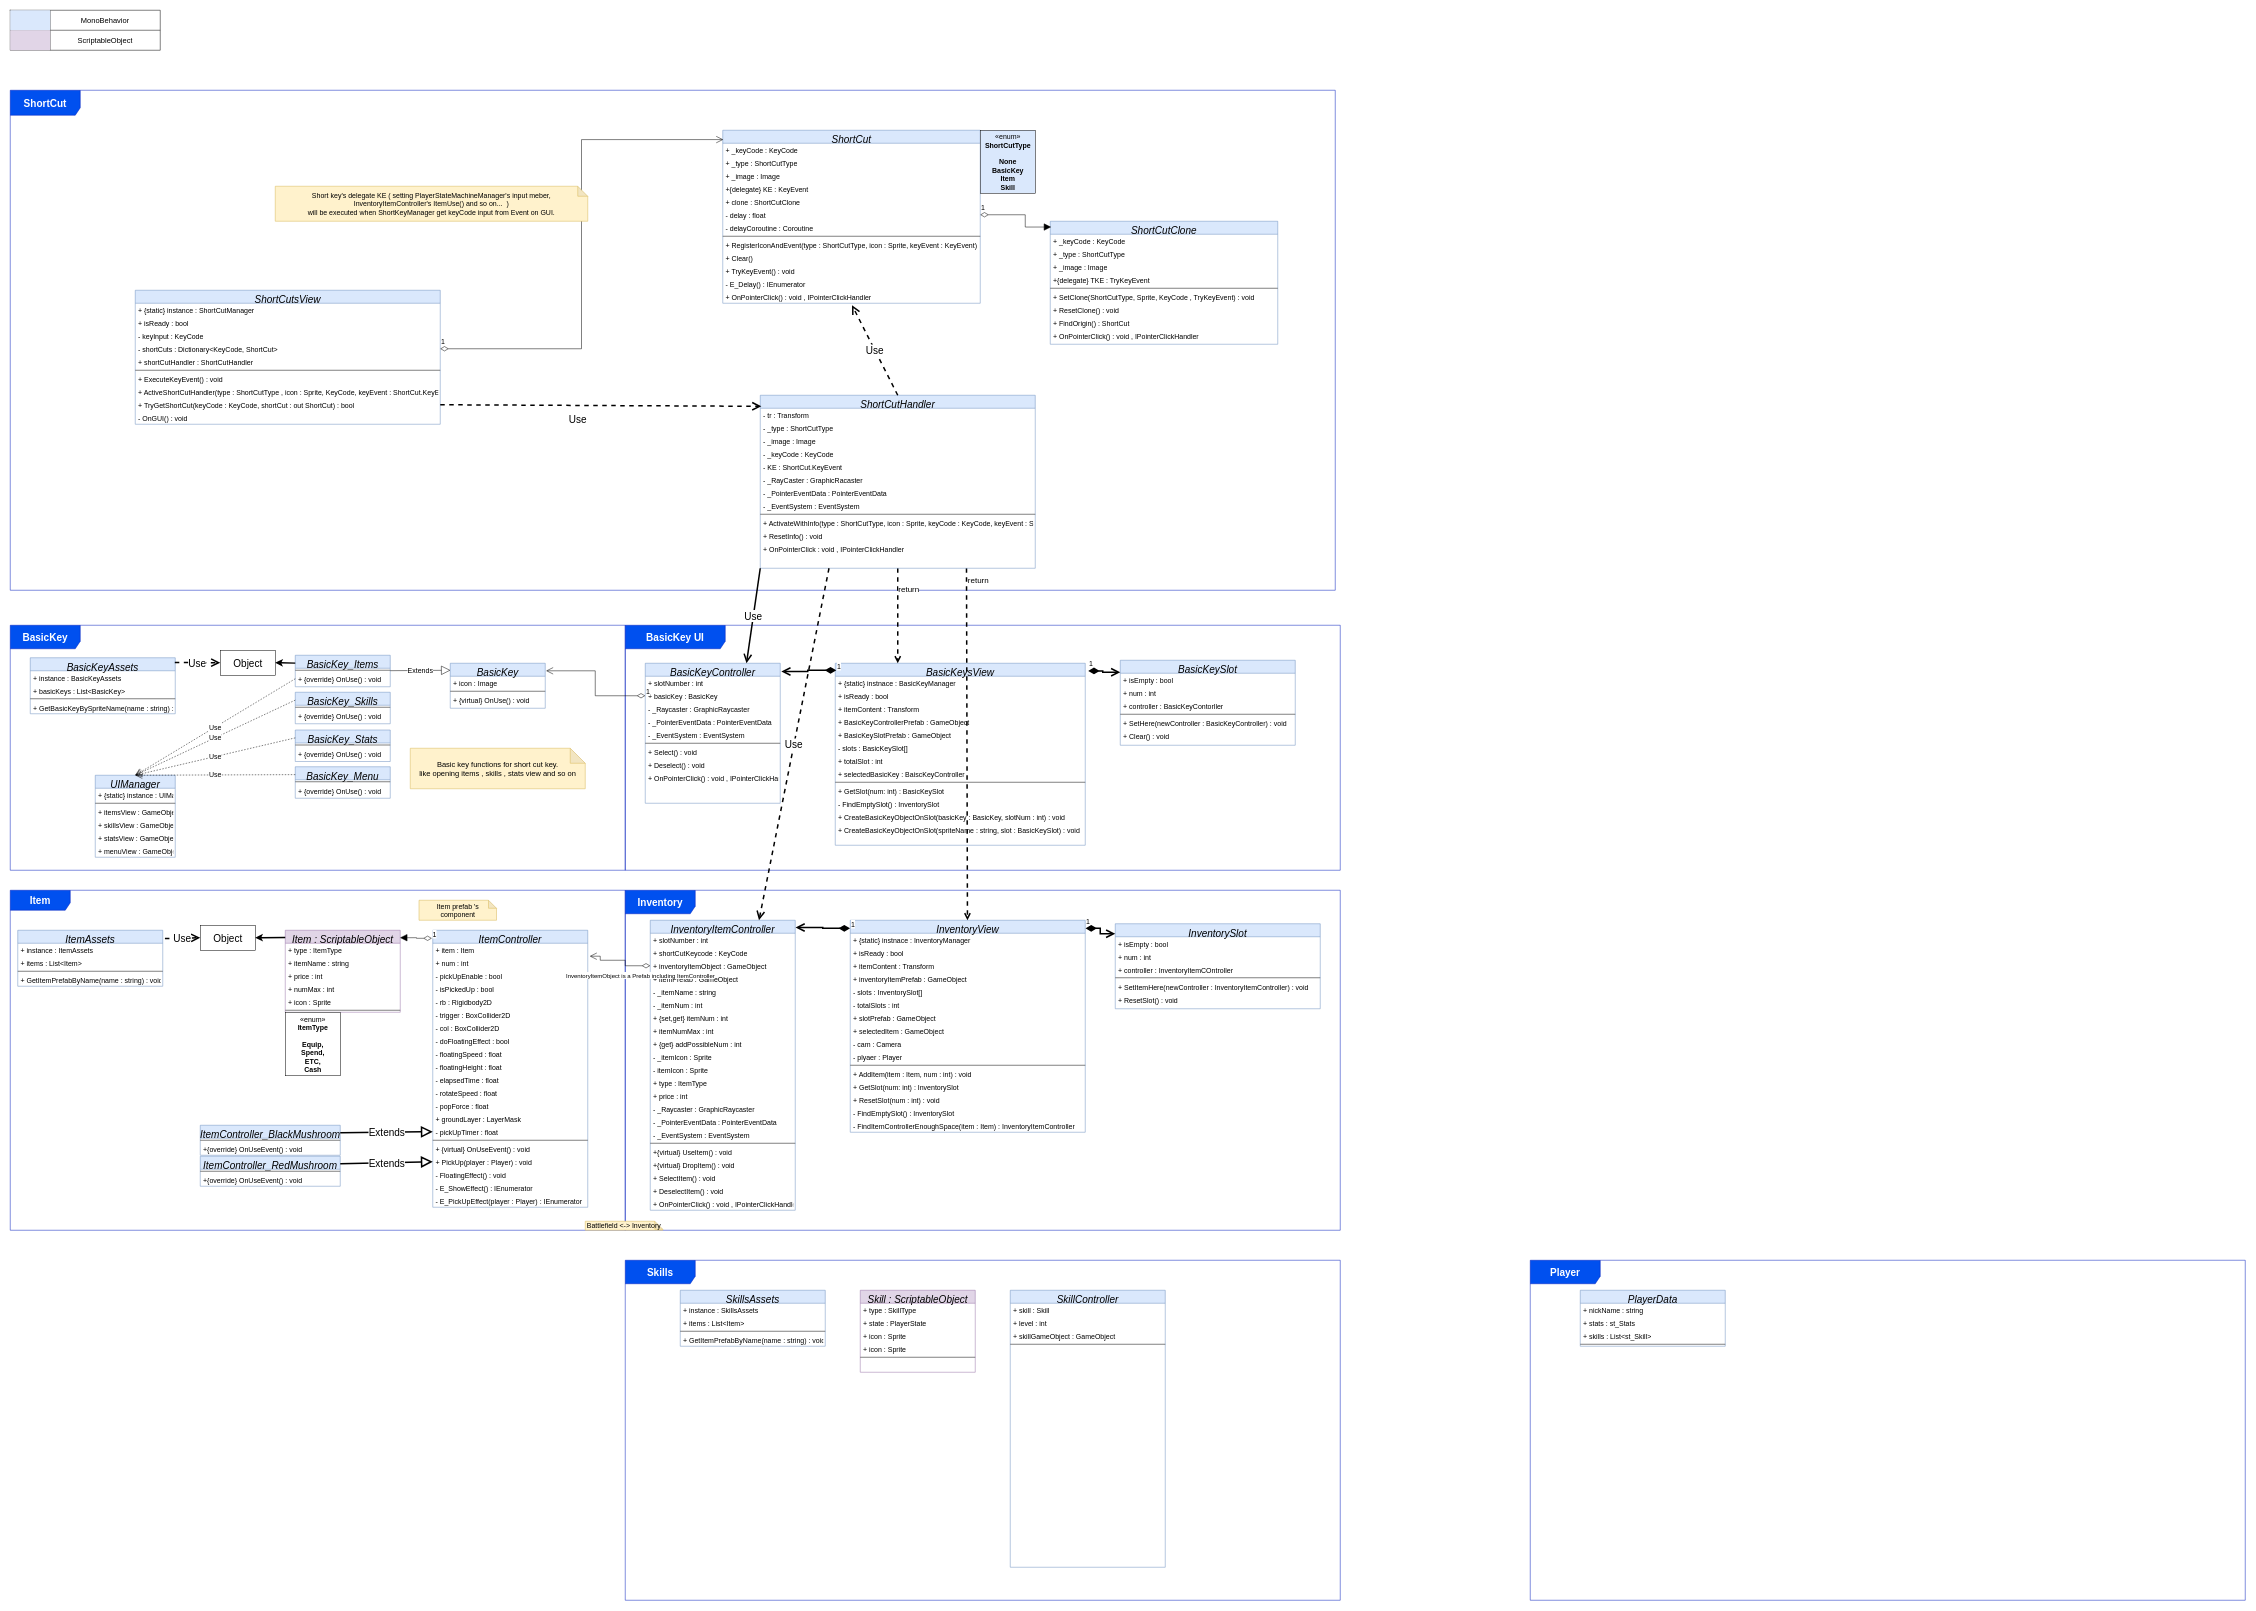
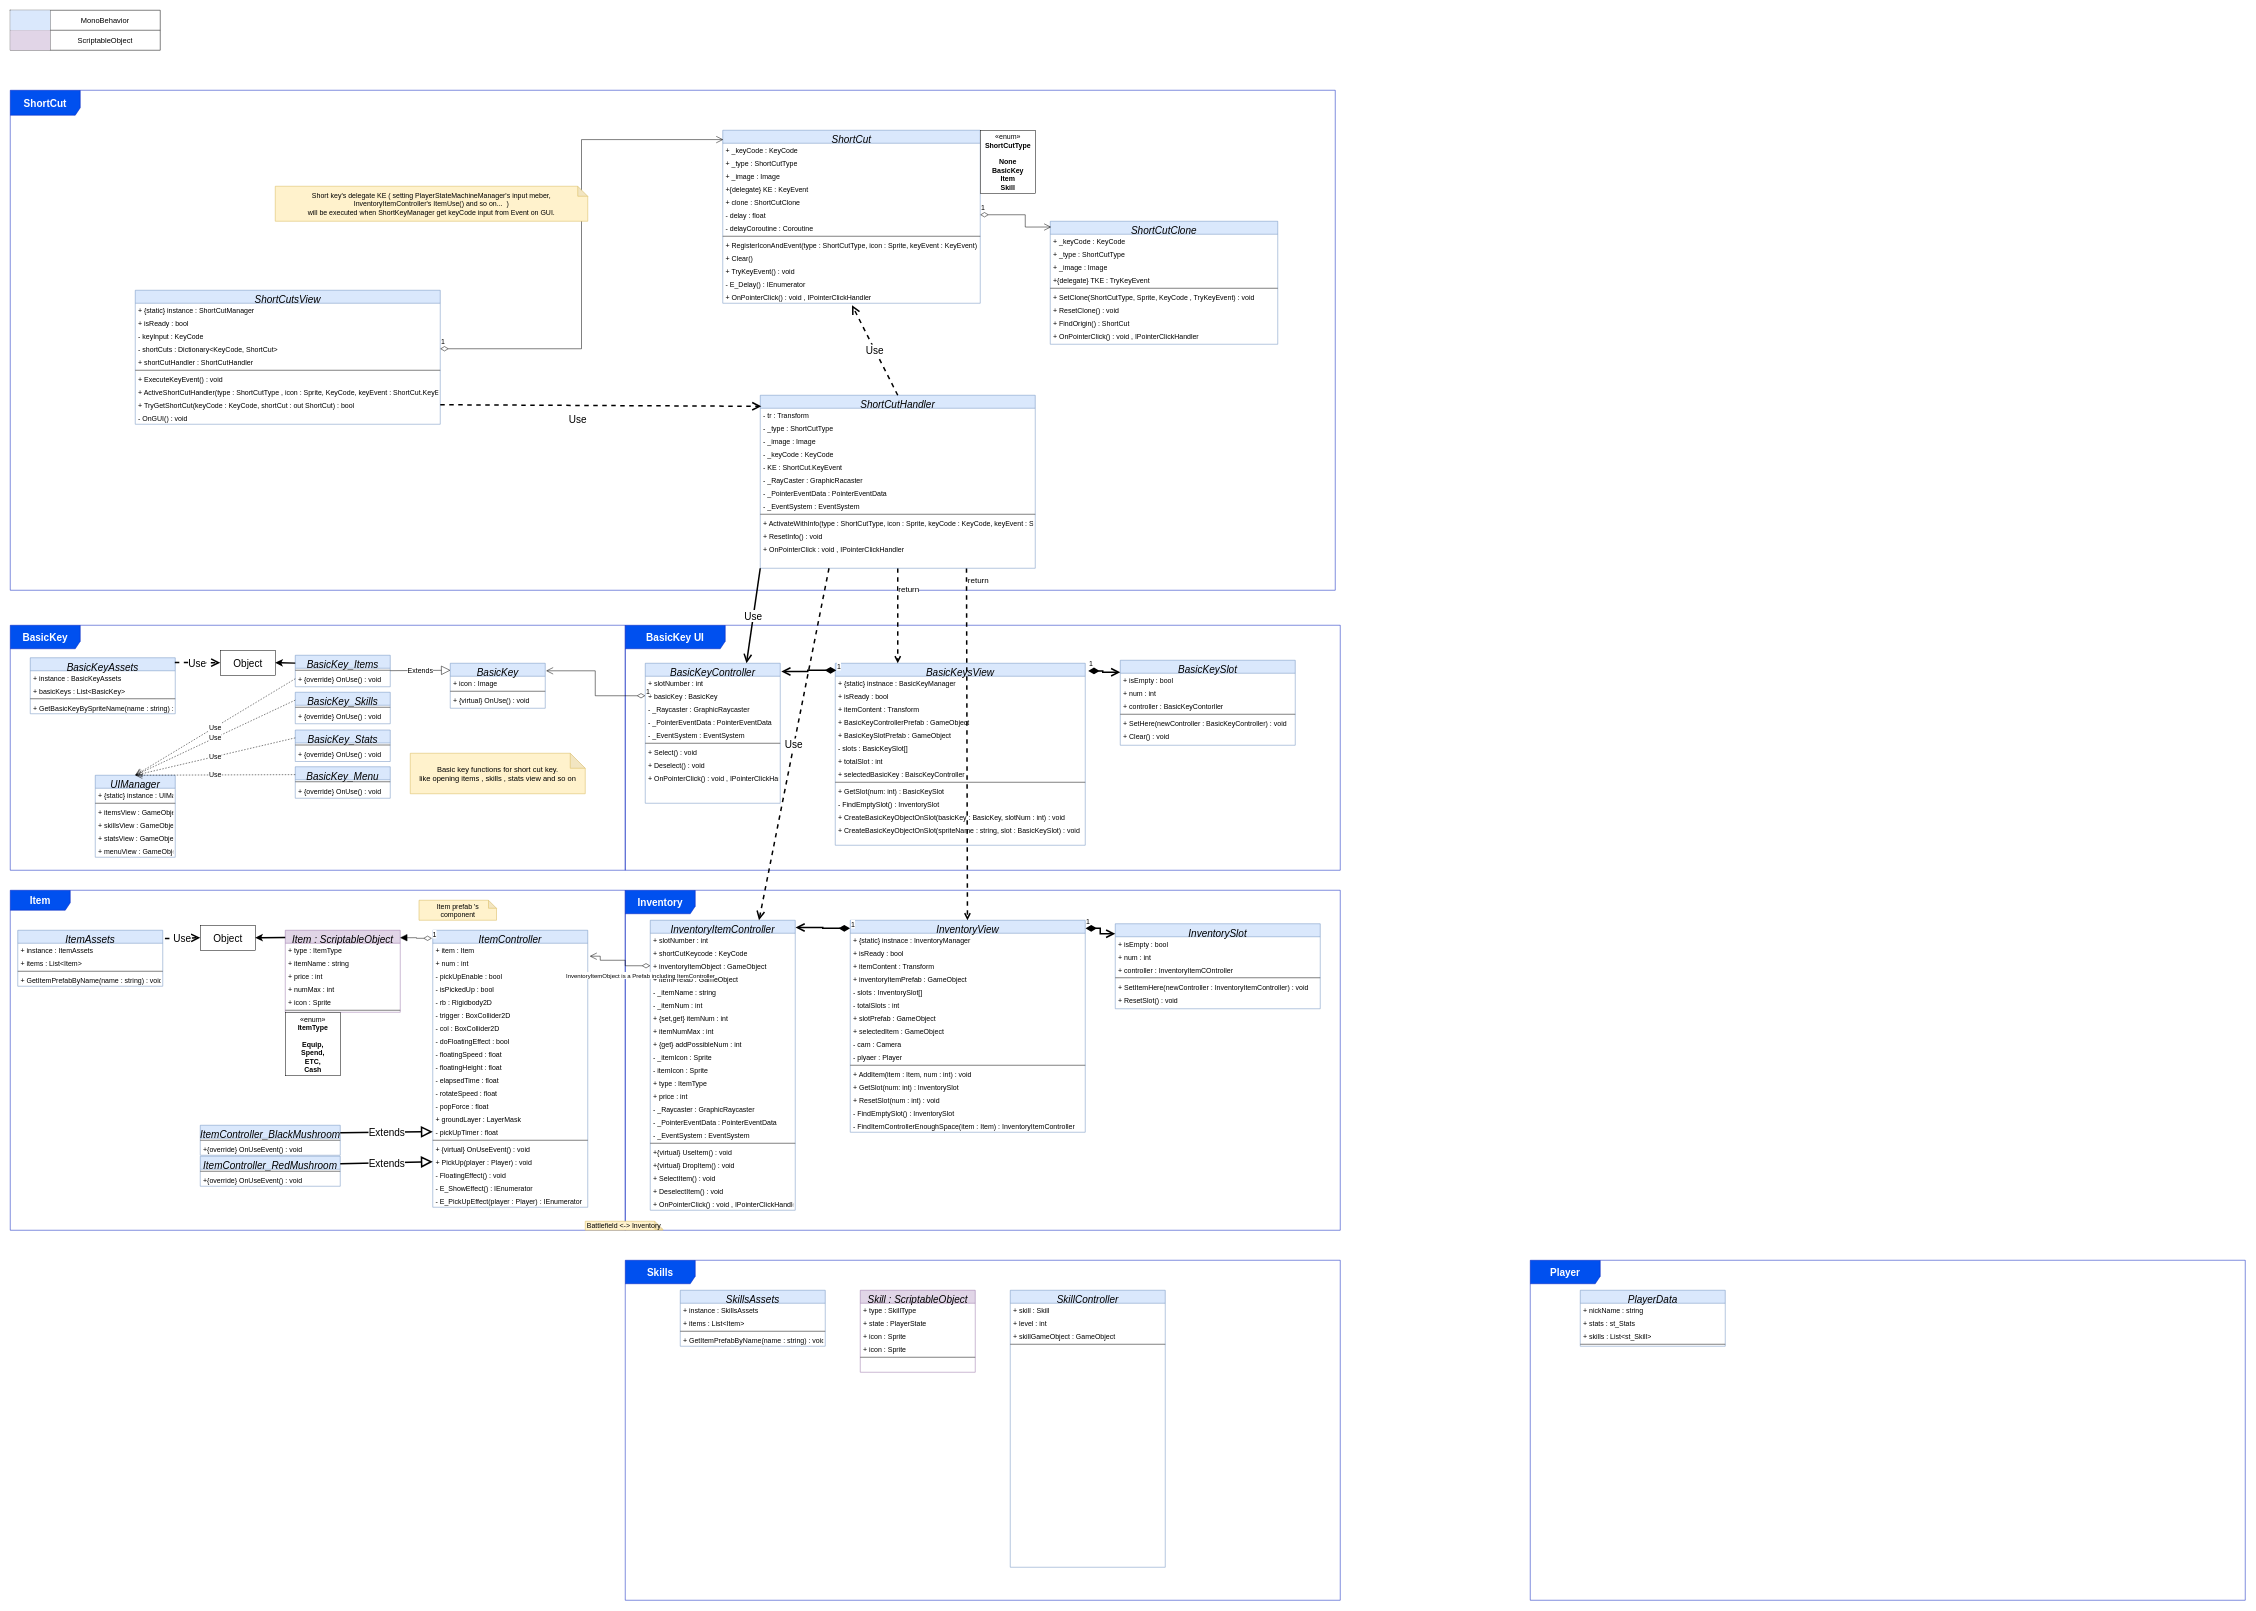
node "«enum»ShortCutTypeNoneBasicKeyItemSkill": fillcolor #dae8fc -> #ffffff
edge "- delay : float" -- "ShortCutClone": arrowhead block -> open
node "Basic key functions for short cut key. like opening items , skills , stats view and so on": moved (498, 769) -> (498, 774)
